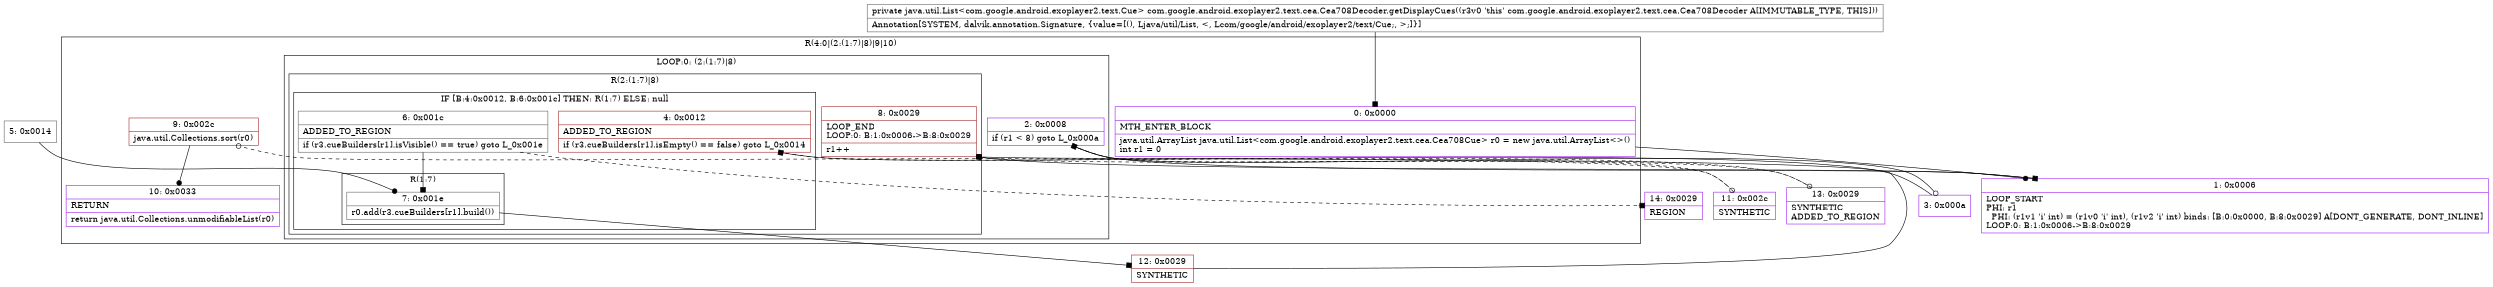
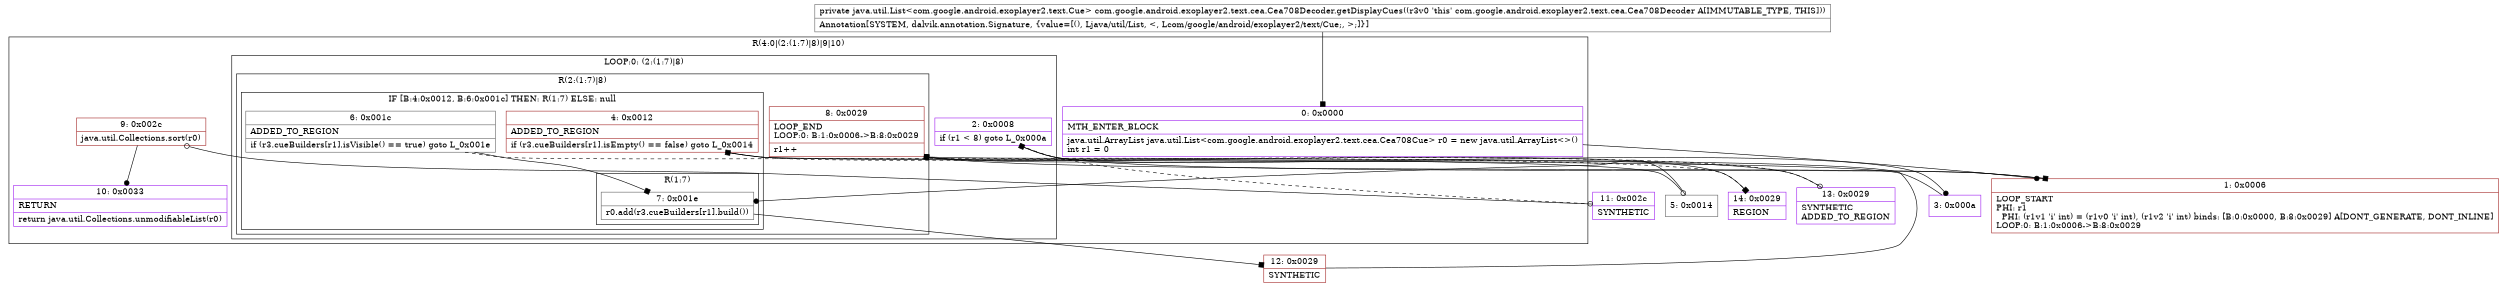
edge "14: 0x0029" -> "8: 0x0029": added
edge "11: 0x002c" -> "9: 0x002c": style dashed -> solid
edge "4: 0x0012" -> "5: 0x0014": added
edge "2: 0x0008" -> "3: 0x000a": arrowhead odot -> dot
edge "13: 0x0029" -> "8: 0x0029": style dashed -> solid
node "1: 0x0006": color purple -> brown
